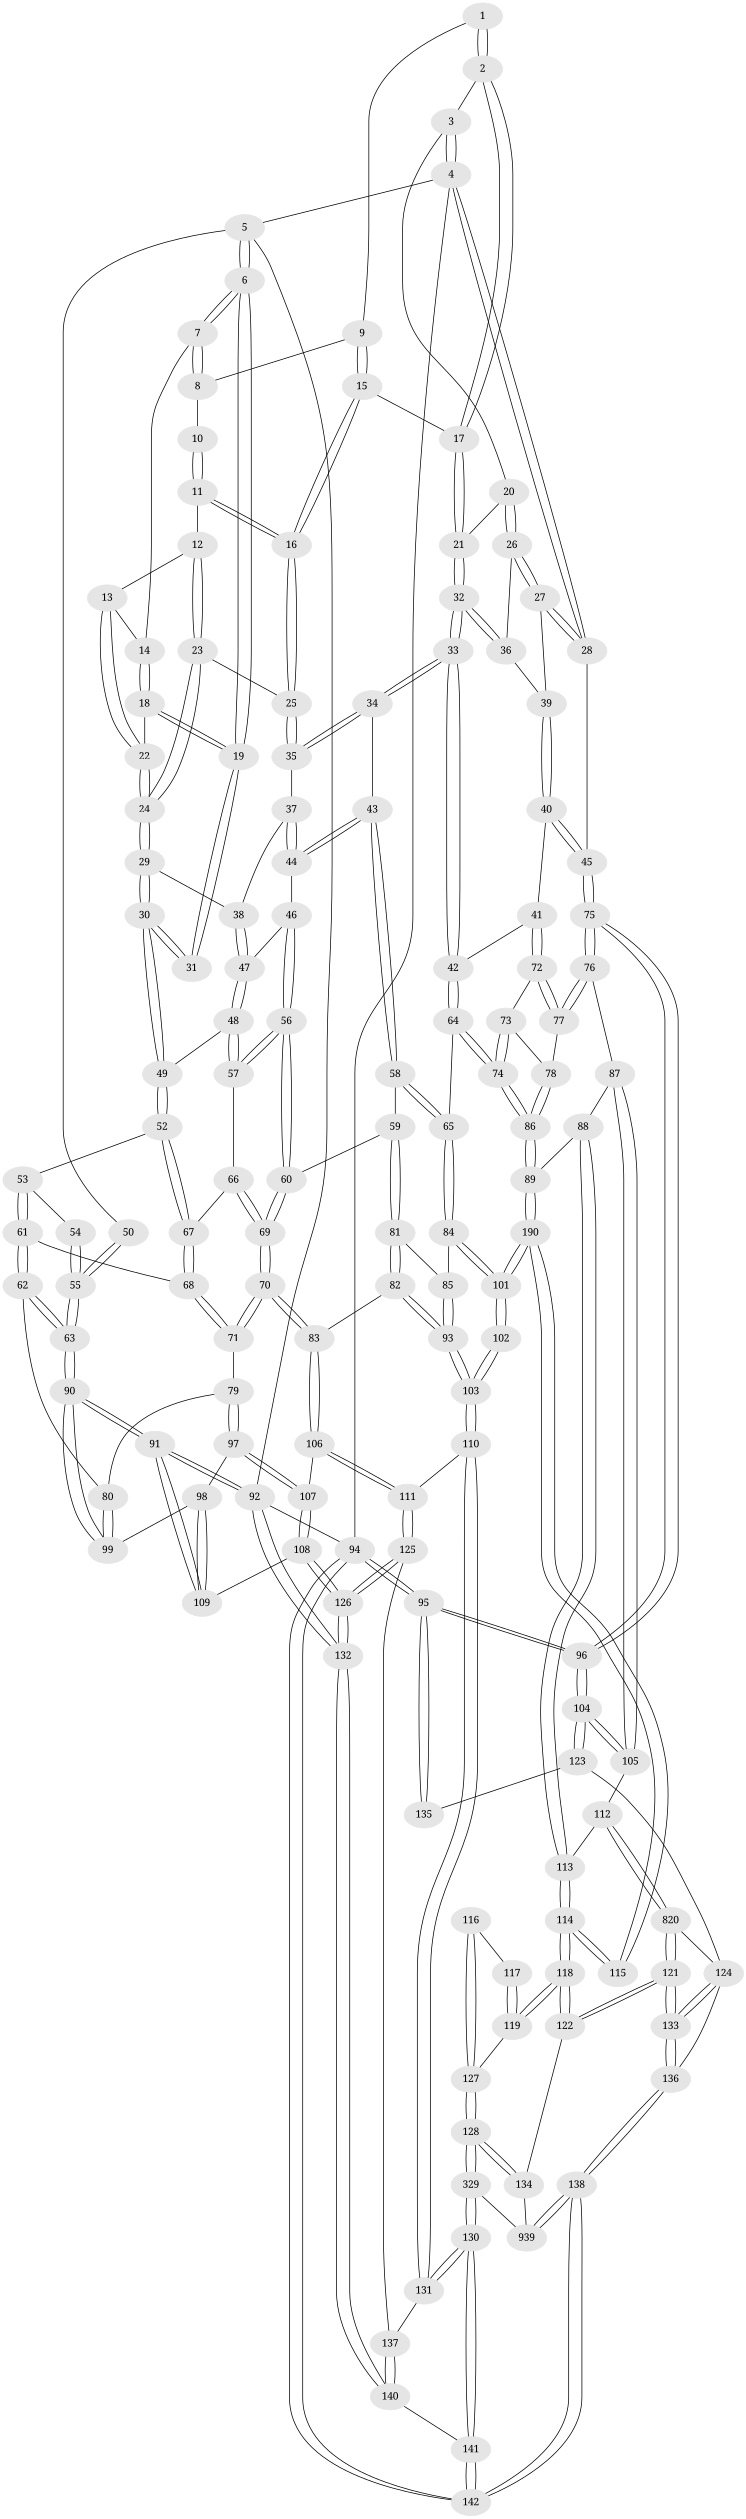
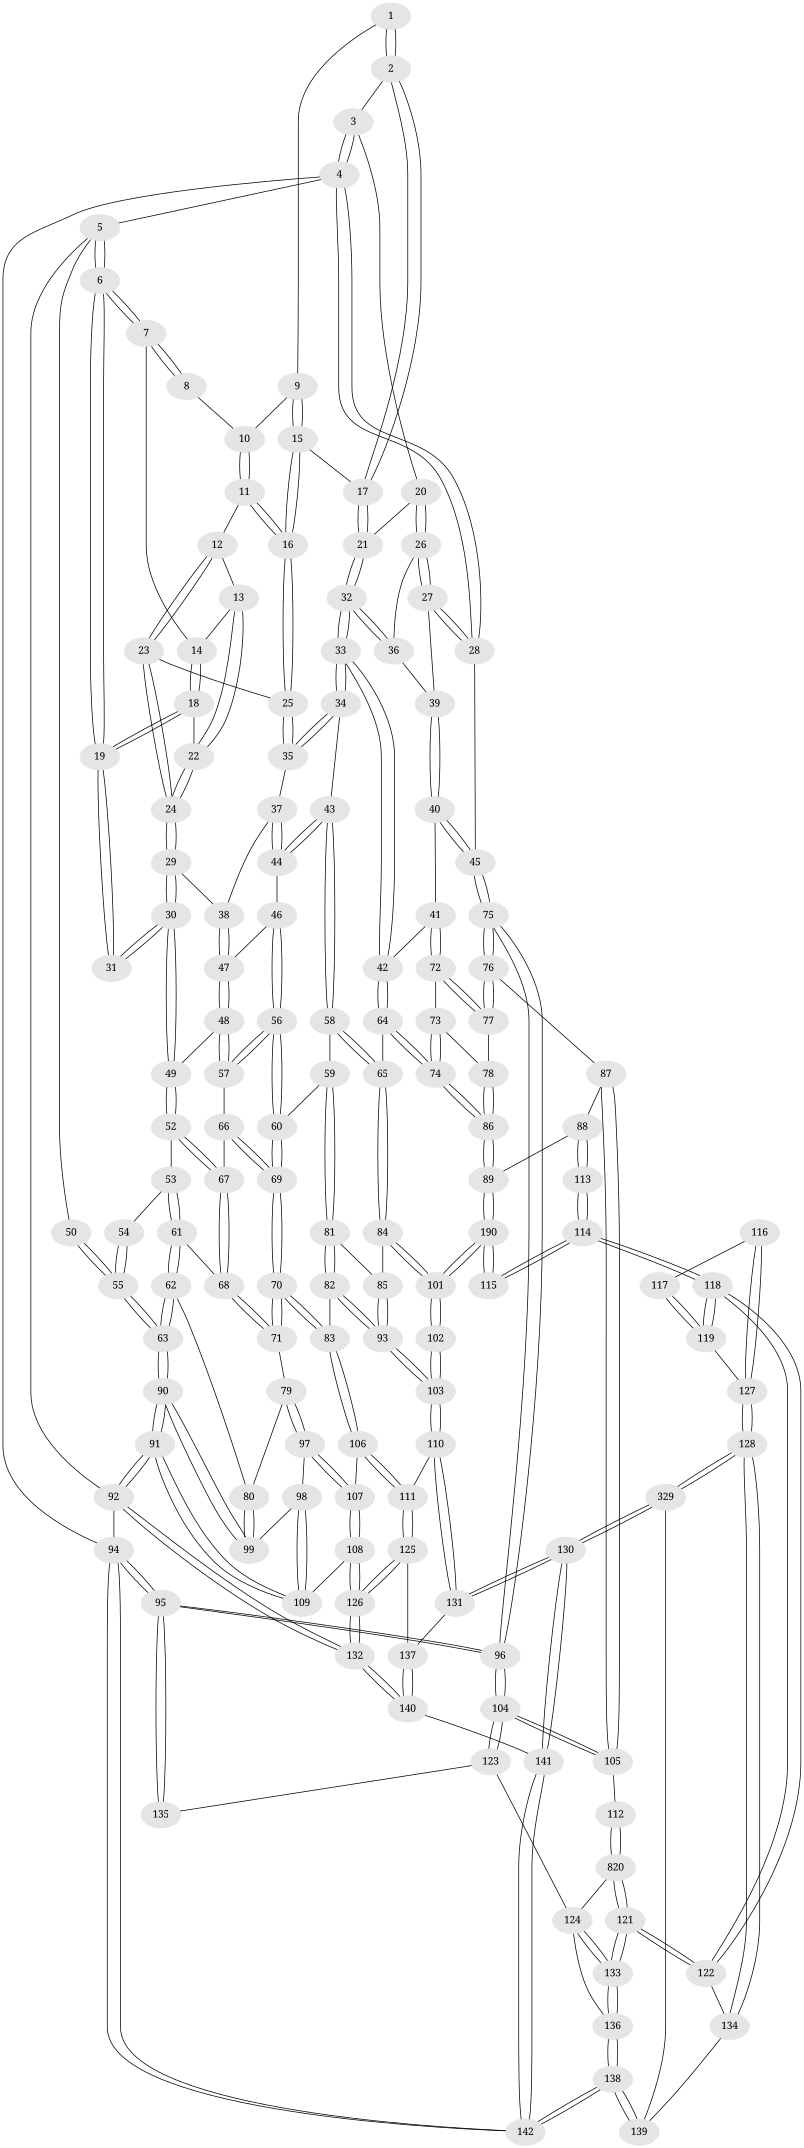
edge "9" -- "8": now "9" -- "10"
edge "112" -- "113": removed
node "939": label "939" -> "139"
